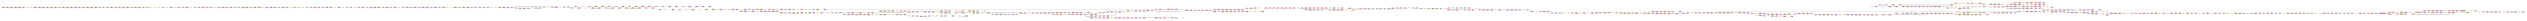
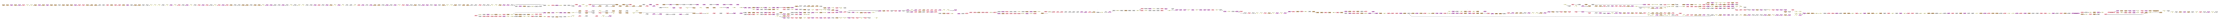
node "0x0044a6ad cmpl": removed
